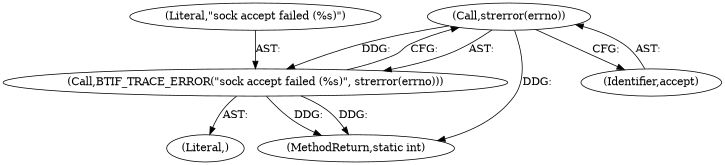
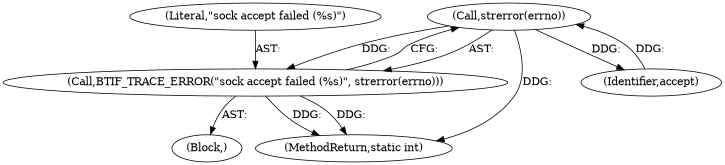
edge "(Call,strerror(errno))" -> "(Identifier,accept)": label "CFG: " -> "DDG: "
edge "(Identifier,accept)" -> "(Call,strerror(errno))": label "AST: " -> "DDG: "
node "(Literal,)": label "(Literal,)" -> "(Block,)"
